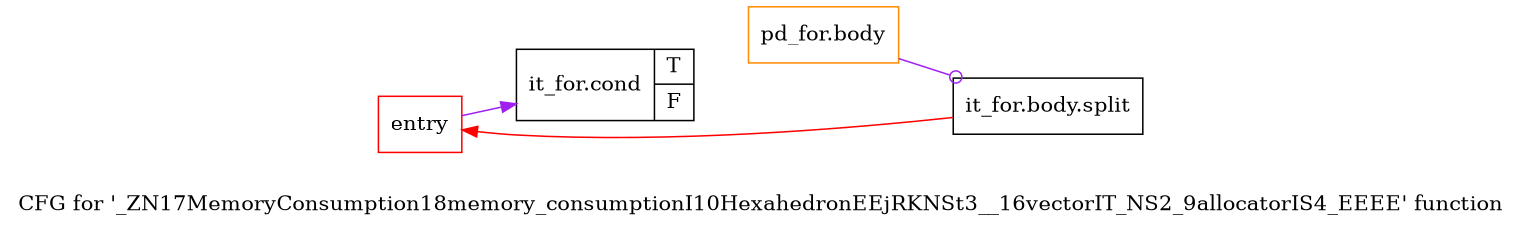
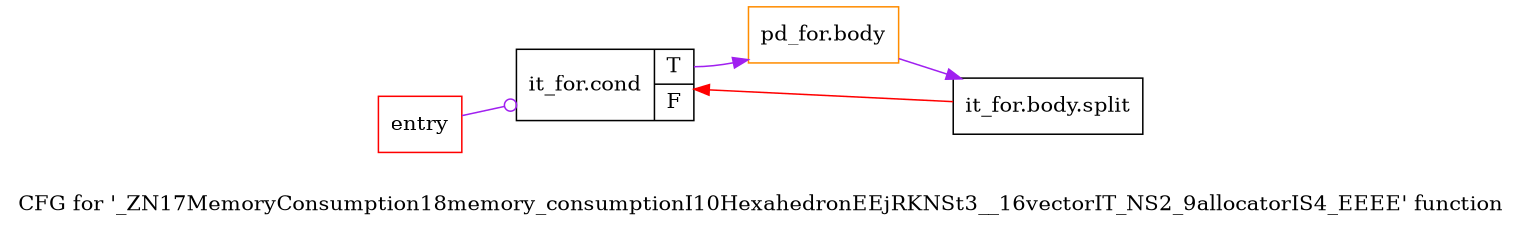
edge "it_for.cond" -> "pd_for.body": added
edge "pd_for.body" -> "it_for.body.split": arrowhead odot -> normal
edge "entry" -> "it_for.cond": arrowhead normal -> odot
edge "it_for.body.split" -> "entry": now "it_for.body.split" -> "it_for.cond"
